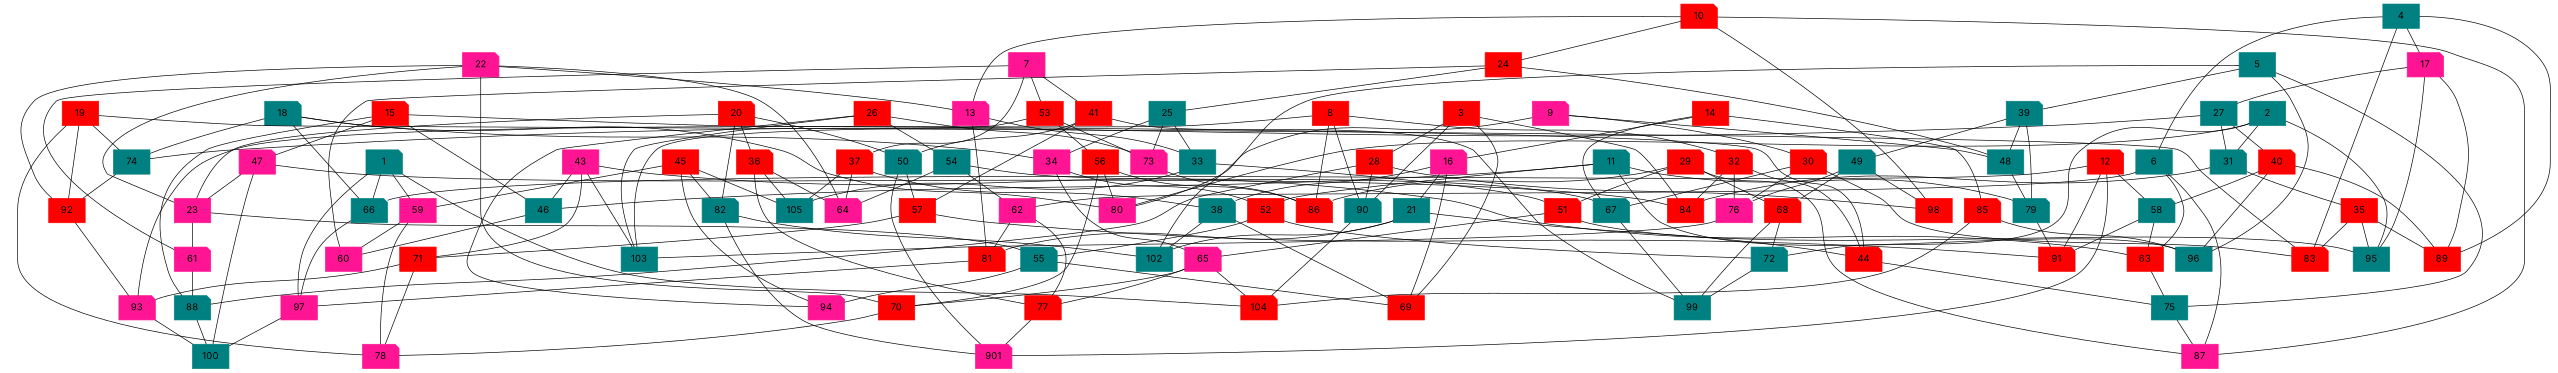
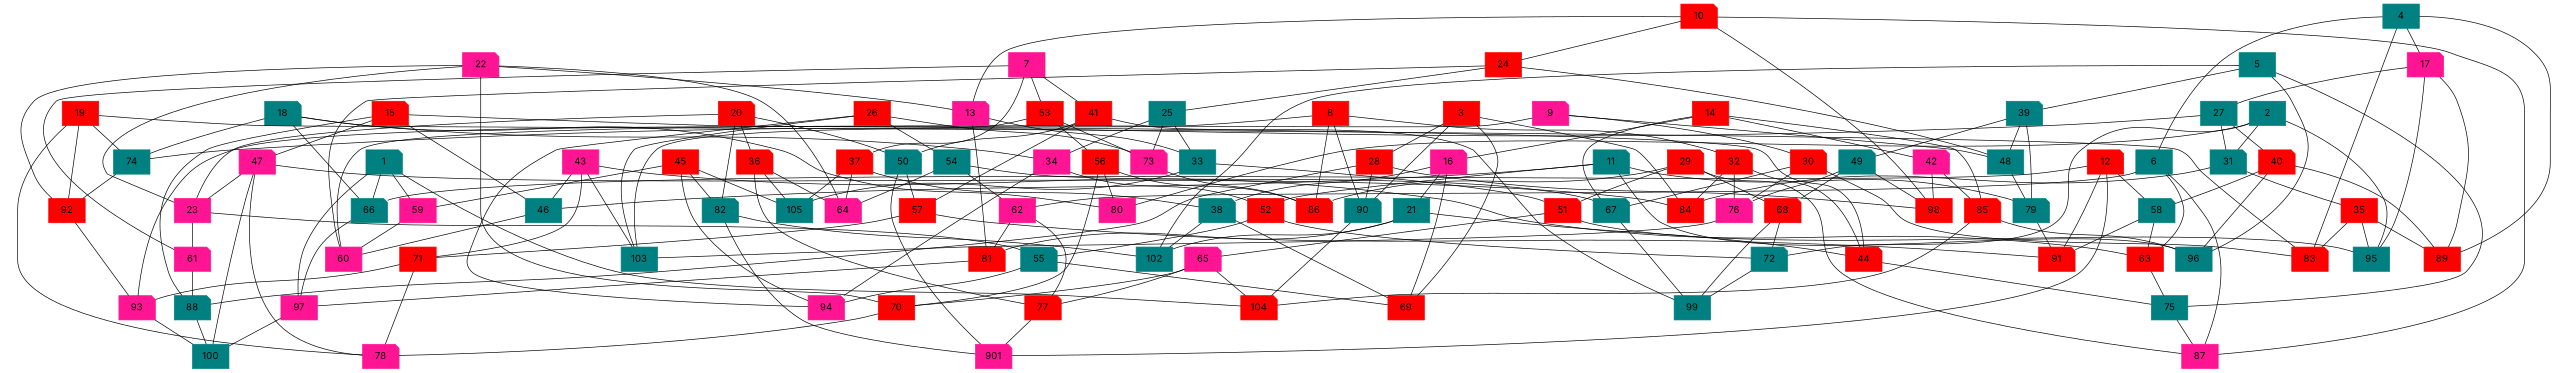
edge "9" -- "80": now "9" -- "60"
node "42": added
edge "34" -- "65": now "34" -- "94"
edge "59" -- "78": now "47" -- "78"
